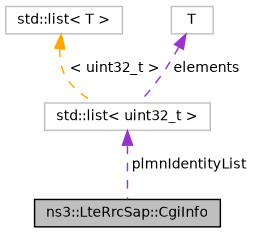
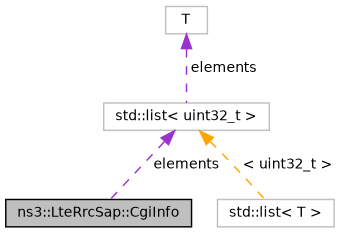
edge "std::list< uint32_t >" -> "std::list< T >": reversed
edge "ns3::LteRrcSap::CgiInfo" -> "std::list< uint32_t >": label " plmnIdentityList" -> " elements"
